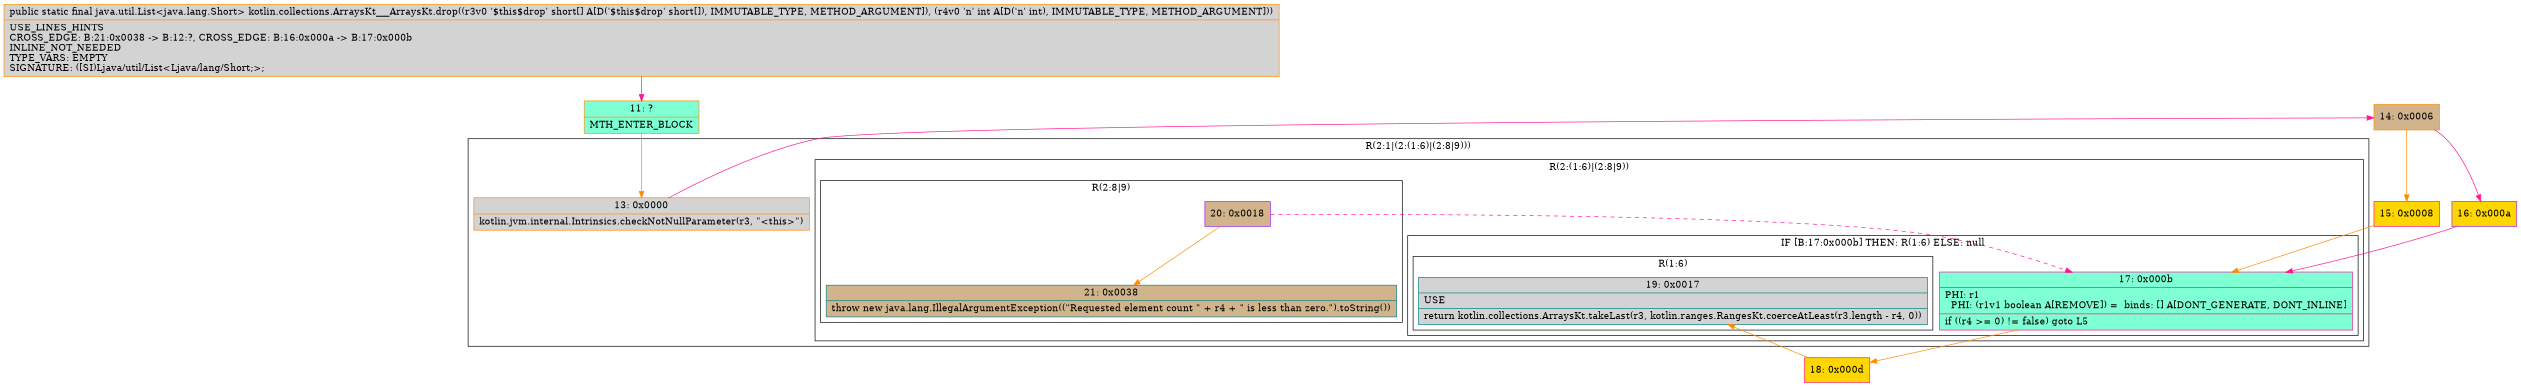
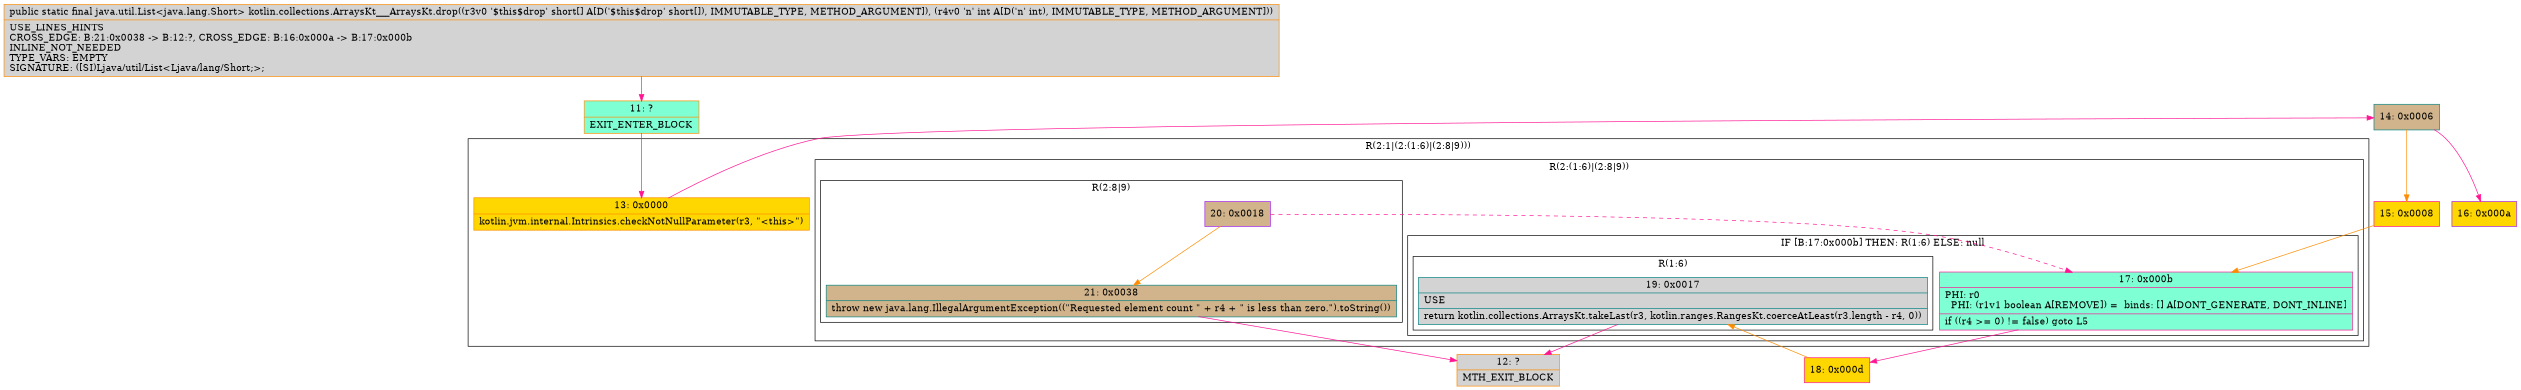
node "14: 0x0006": color darkorange -> teal
node "11: ?": text "MTH_ENTER_BLOCK" -> "EXIT_ENTER_BLOCK"
edge "11: ?" -> "13: 0x0000": color darkorange -> deeppink
node "13: 0x0000": fillcolor lightgrey -> gold
edge "16: 0x000a" -> "17: 0x000b": removed
node "17: 0x000b": text "PHI: r1" -> "PHI: r0"
edge "17: 0x000b" -> "18: 0x000d": color darkorange -> deeppink
node "12: ?": added
